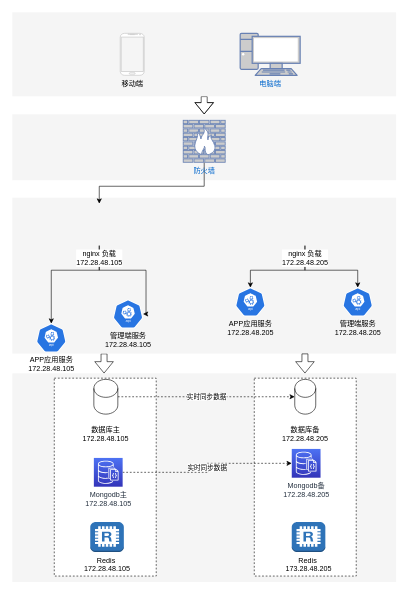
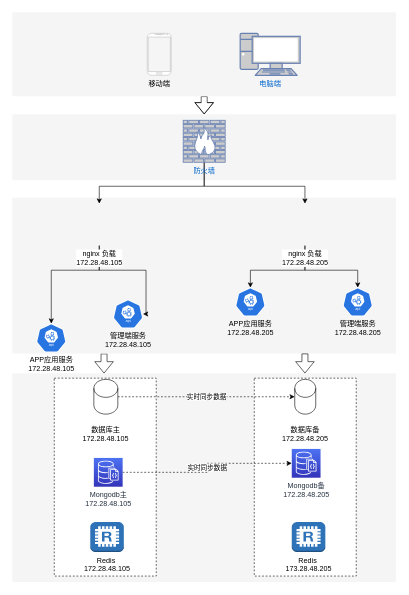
node "移动端": moved (132, 54) -> (159, 54)
edge "防火墙" -> "nginx 负载 172.28.48.205": added
